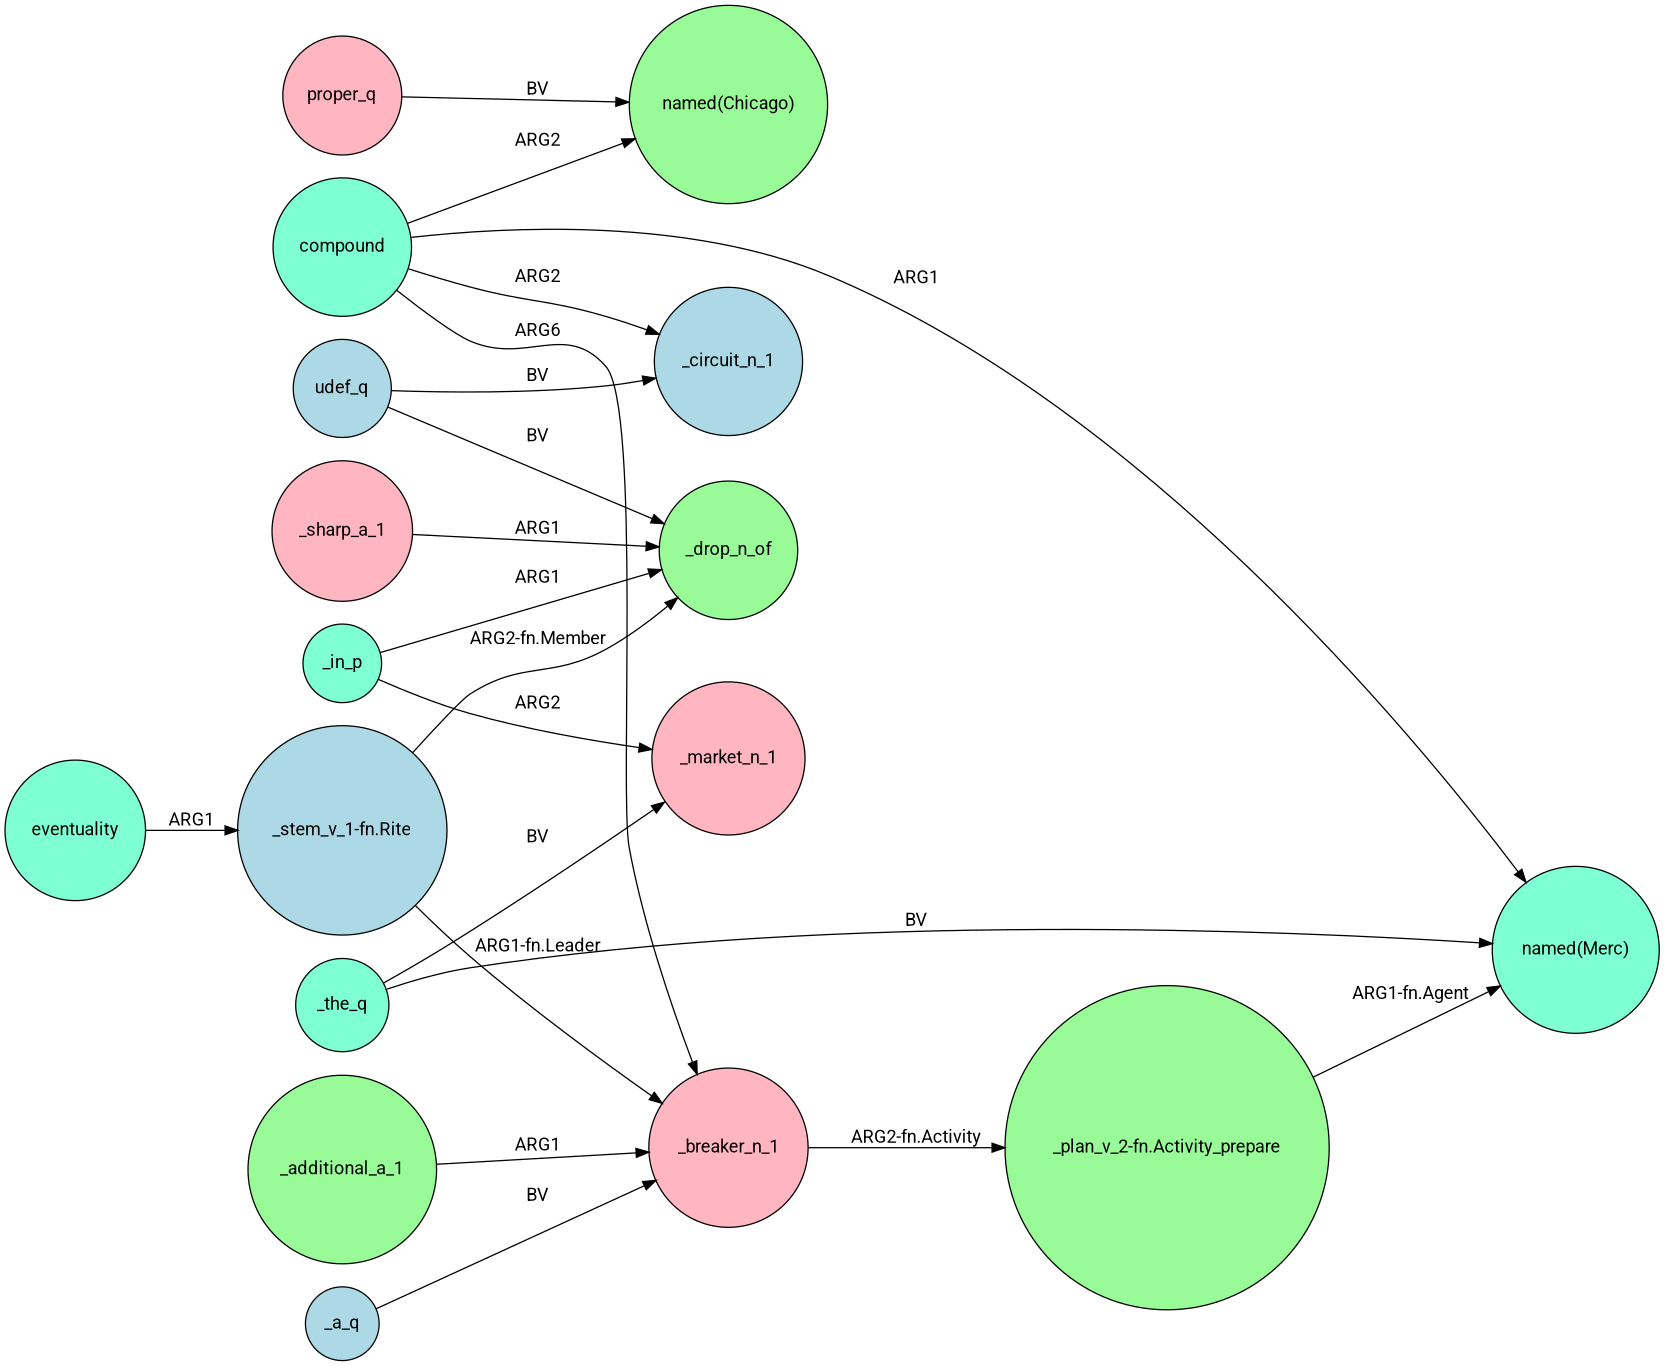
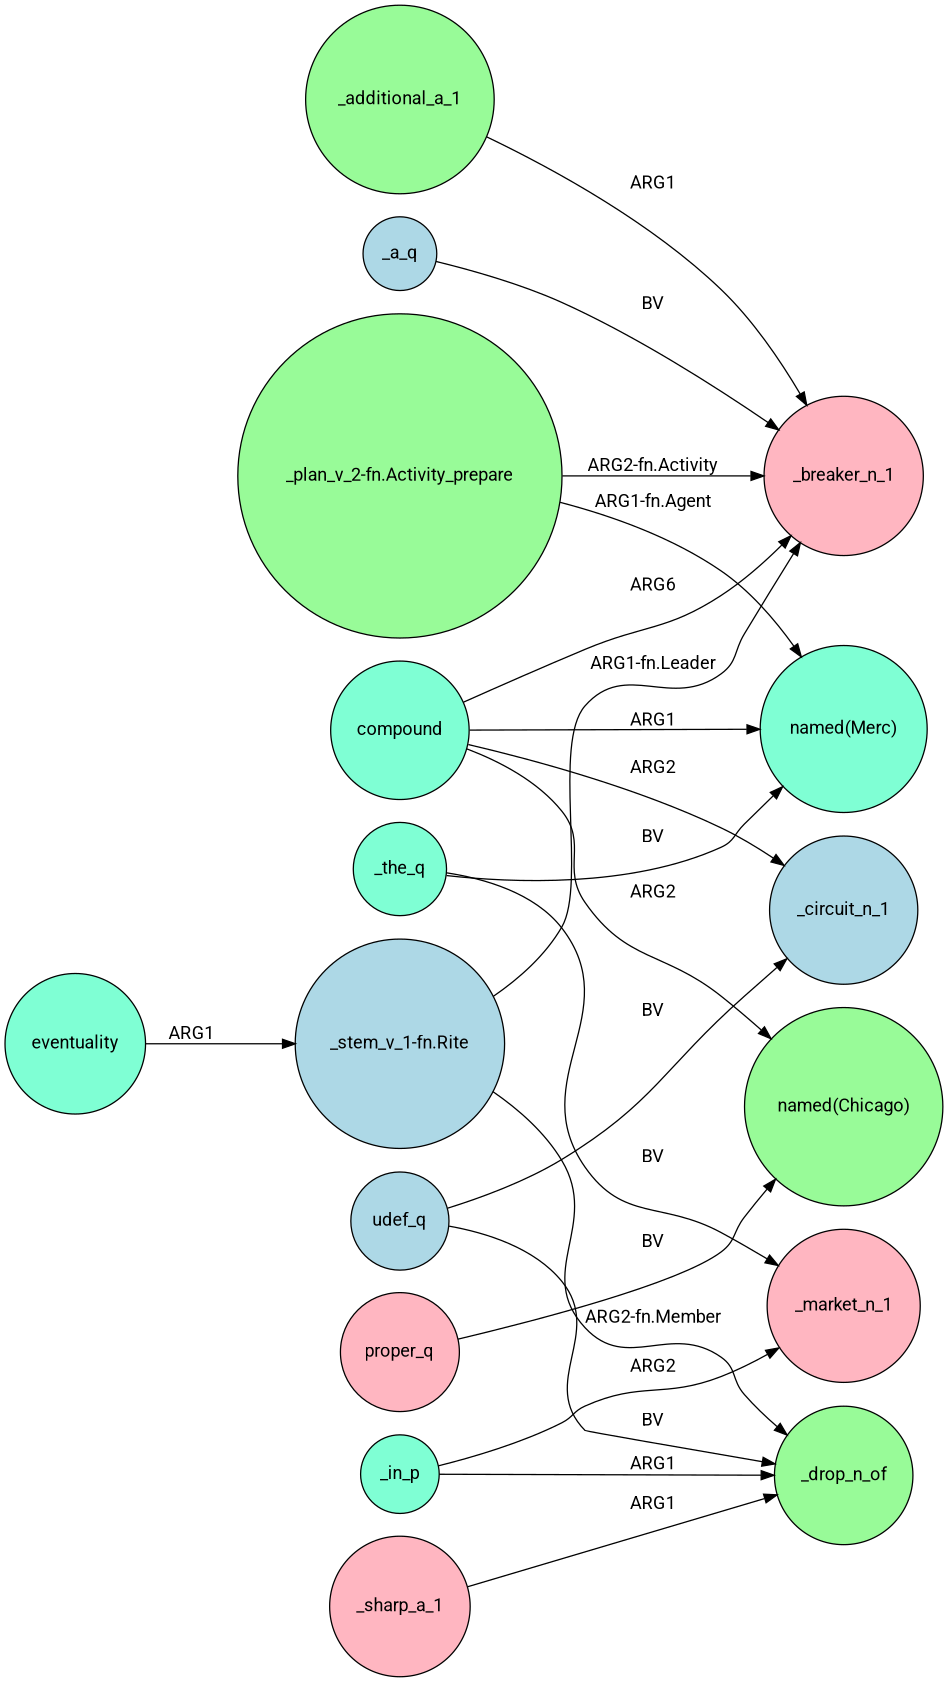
edge "_breaker_n_1" -> "_plan_v_2-fn.Activity_prepare": reversed
